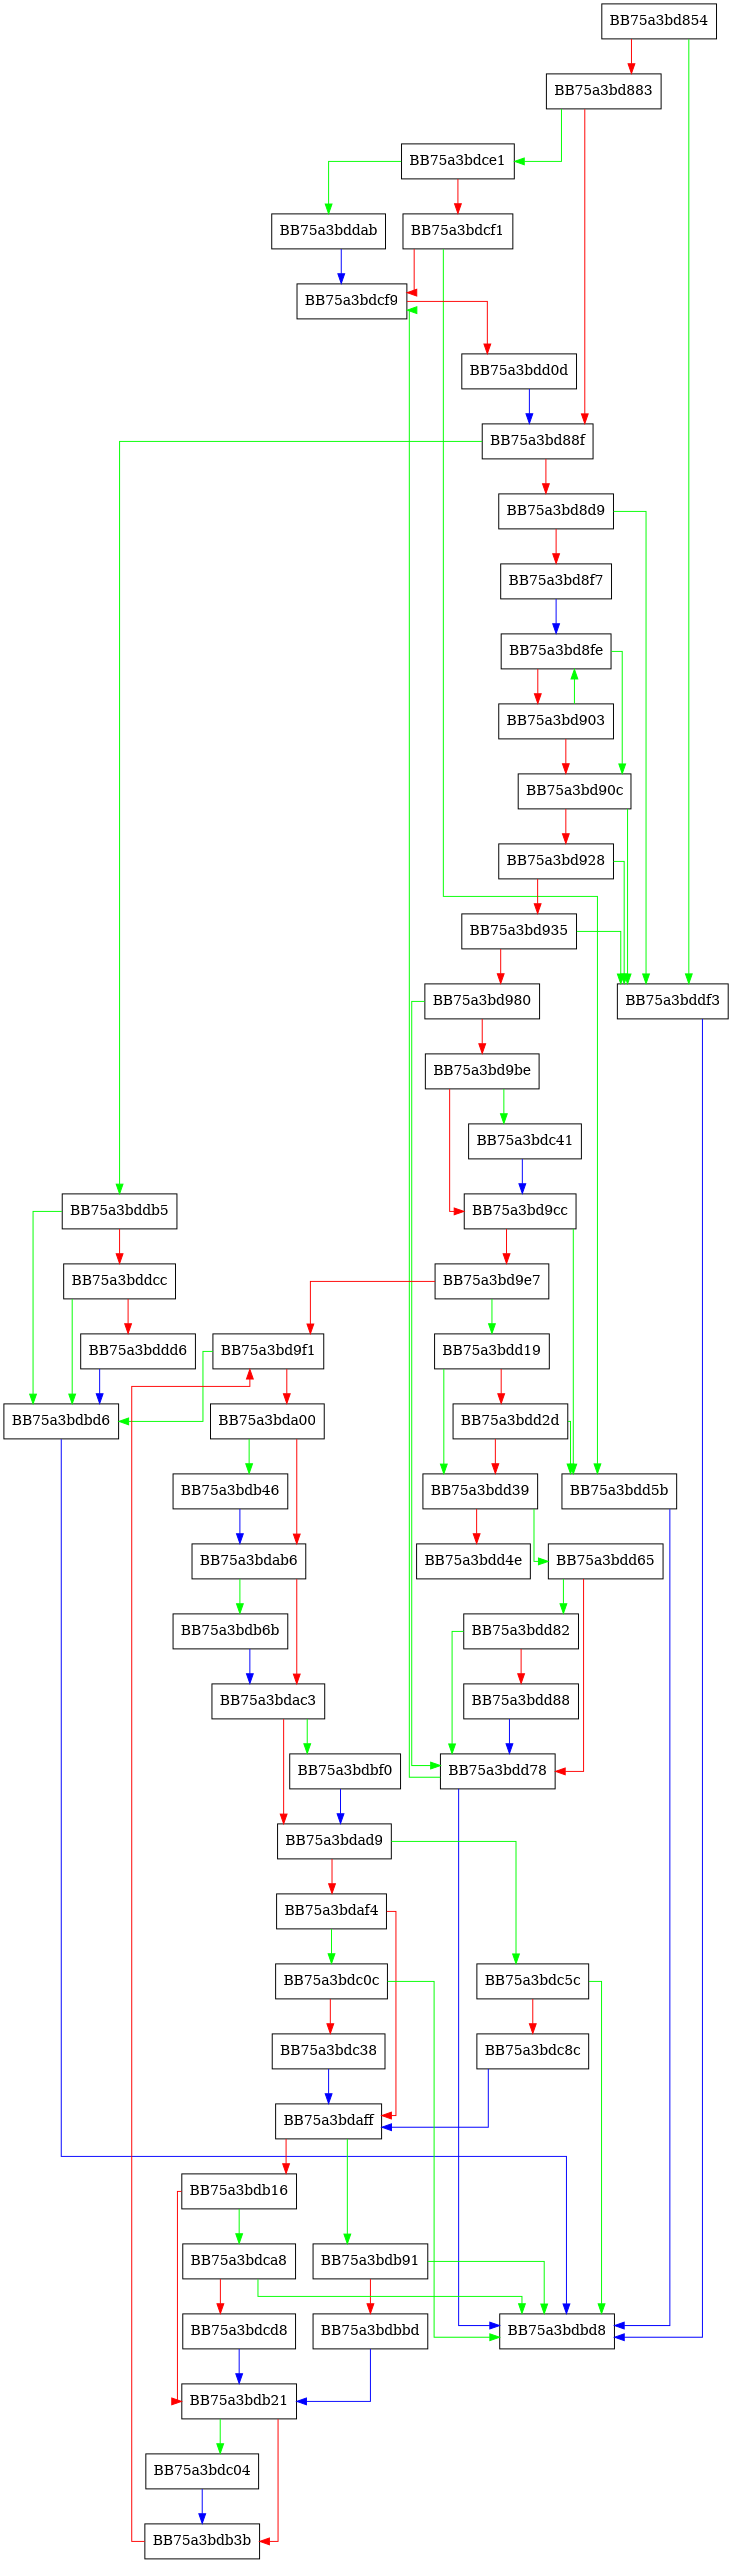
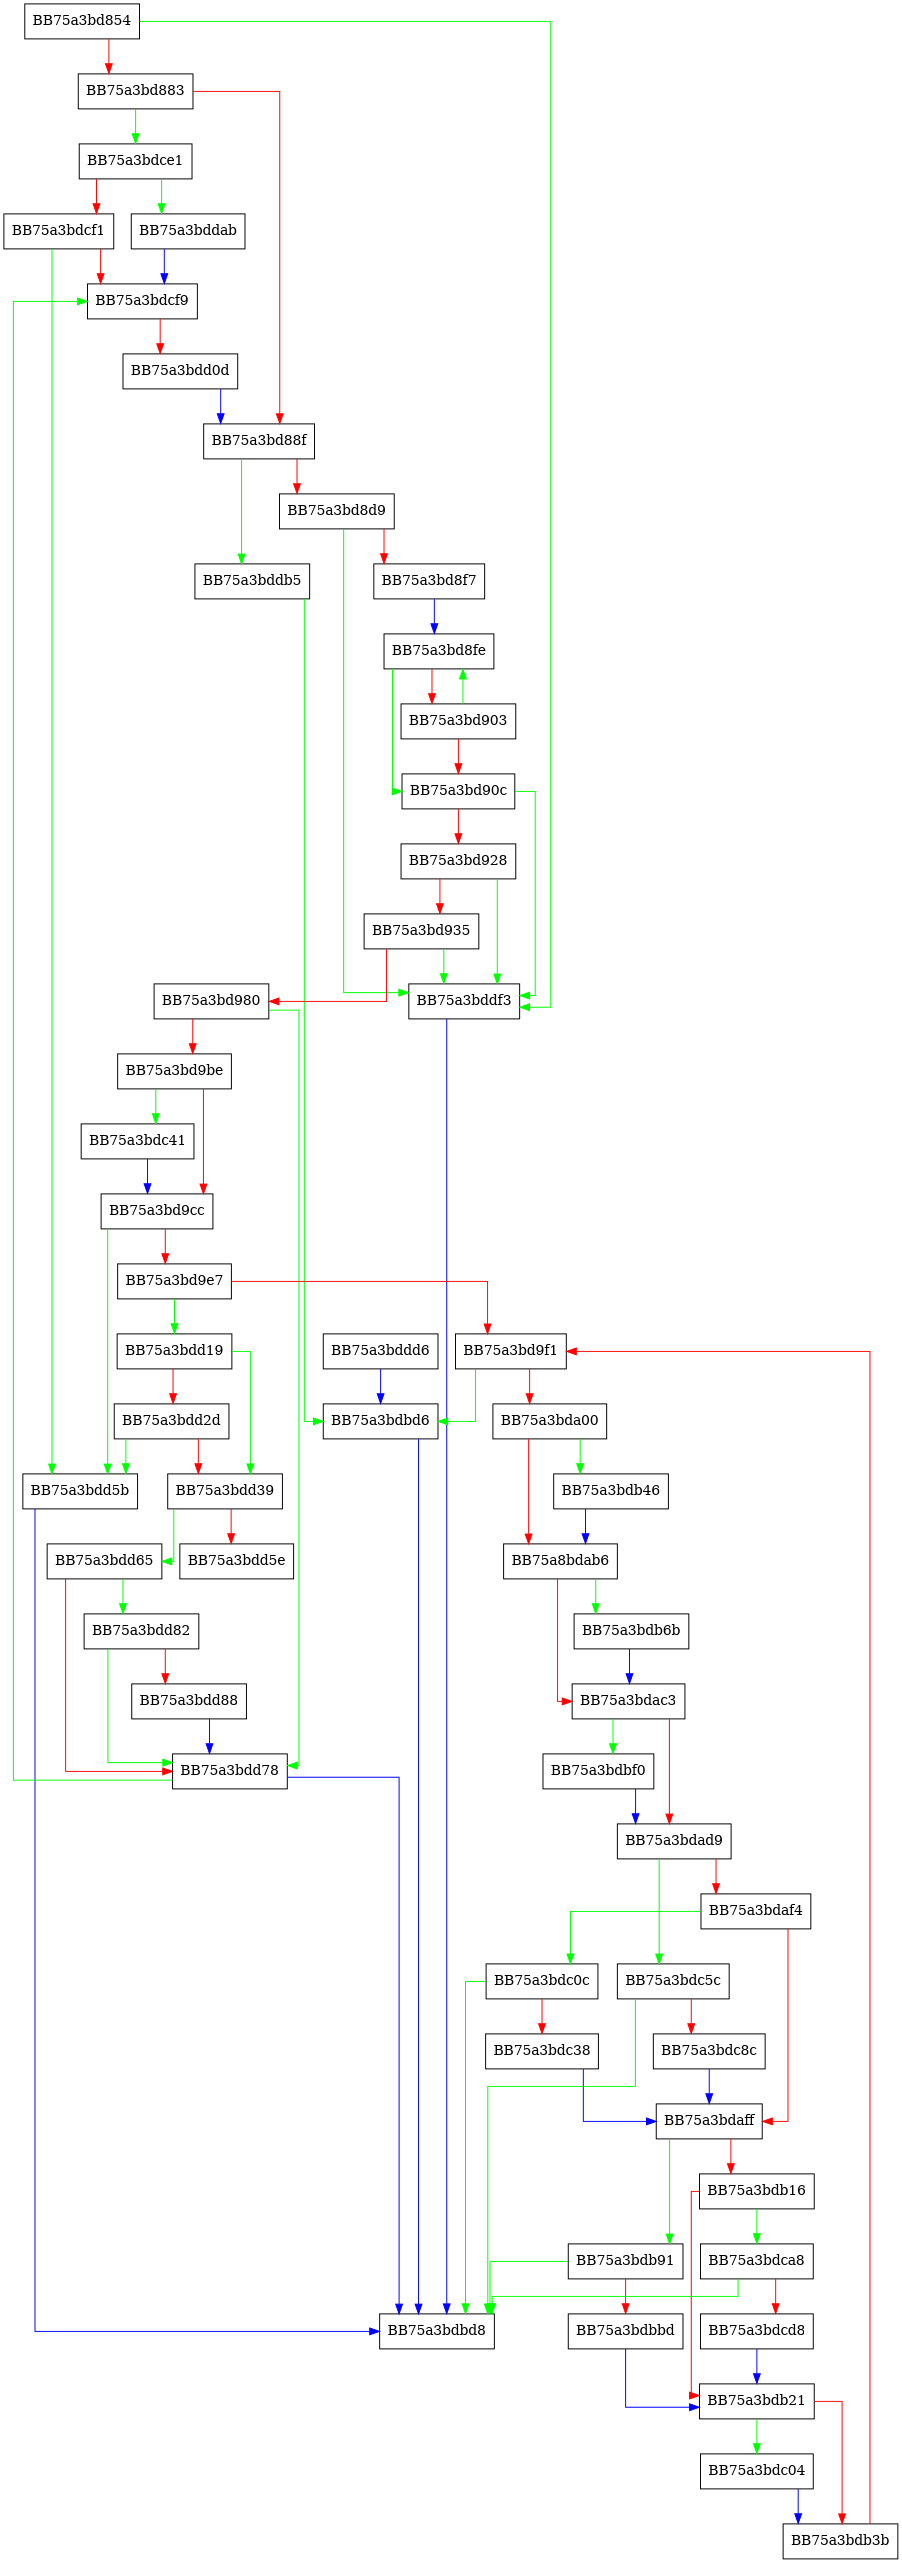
node "BB75a3bddcc": removed
node "BB75a3bdab6": label "BB75a3bdab6" -> "BB75a8bdab6"
node "BB75a3bdd4e": label "BB75a3bdd4e" -> "BB75a3bdd5e"
